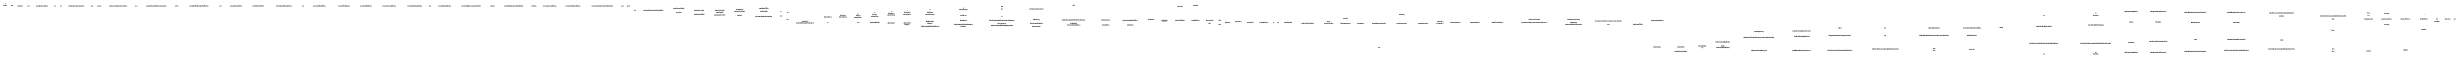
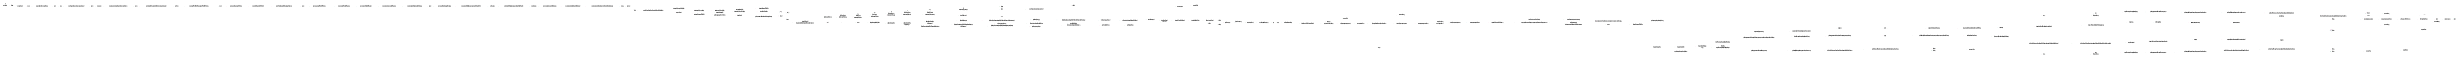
node "_map_string_int_mapclassnames_ldscfeat_getmapclassnames_238": added
